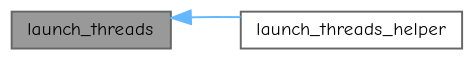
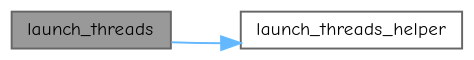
edge "launch_threads_helper" -> "launch_threads": reversed
